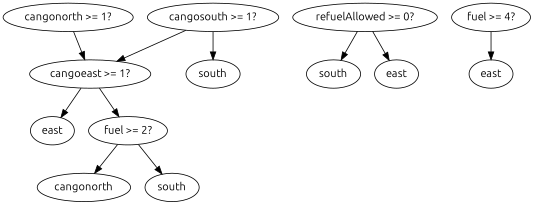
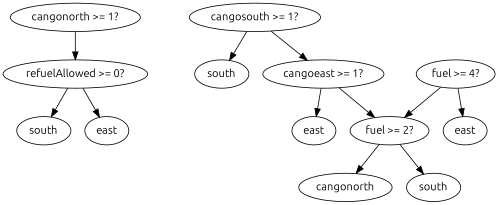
edge "cangonorth >= 1?" -> "cangoeast >= 1?": now "cangonorth >= 1?" -> "refuelAllowed >= 0?"
edge "fuel >= 4?" -> "fuel >= 2?": added
